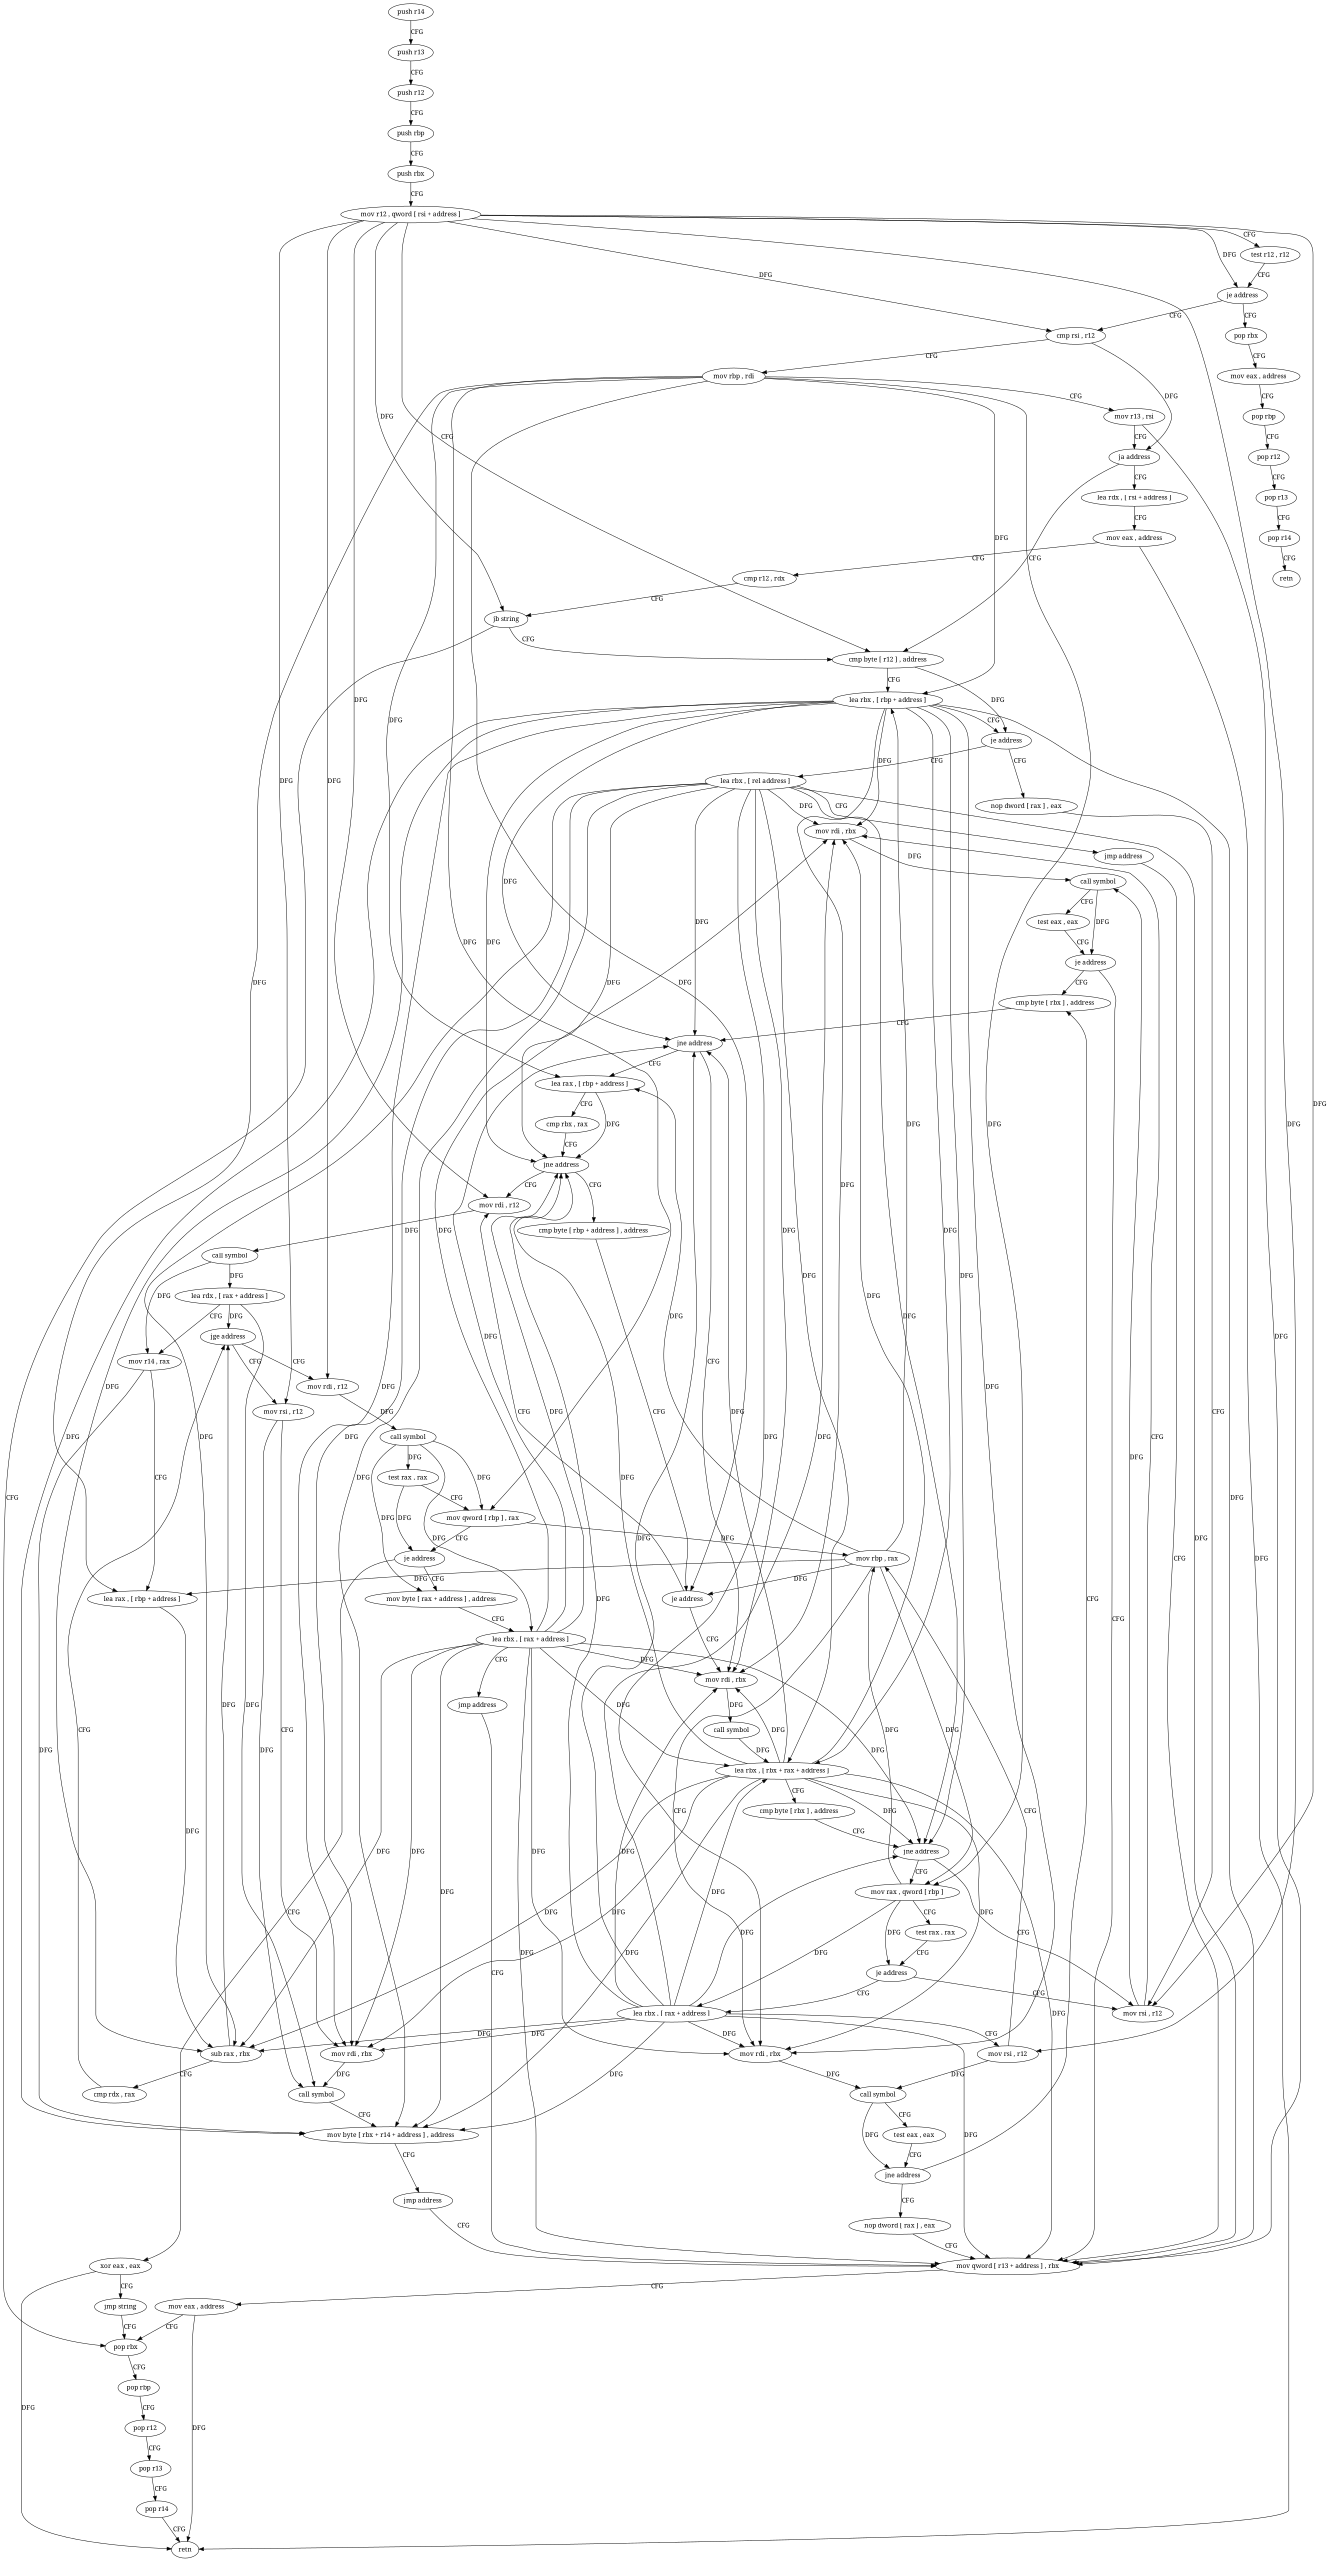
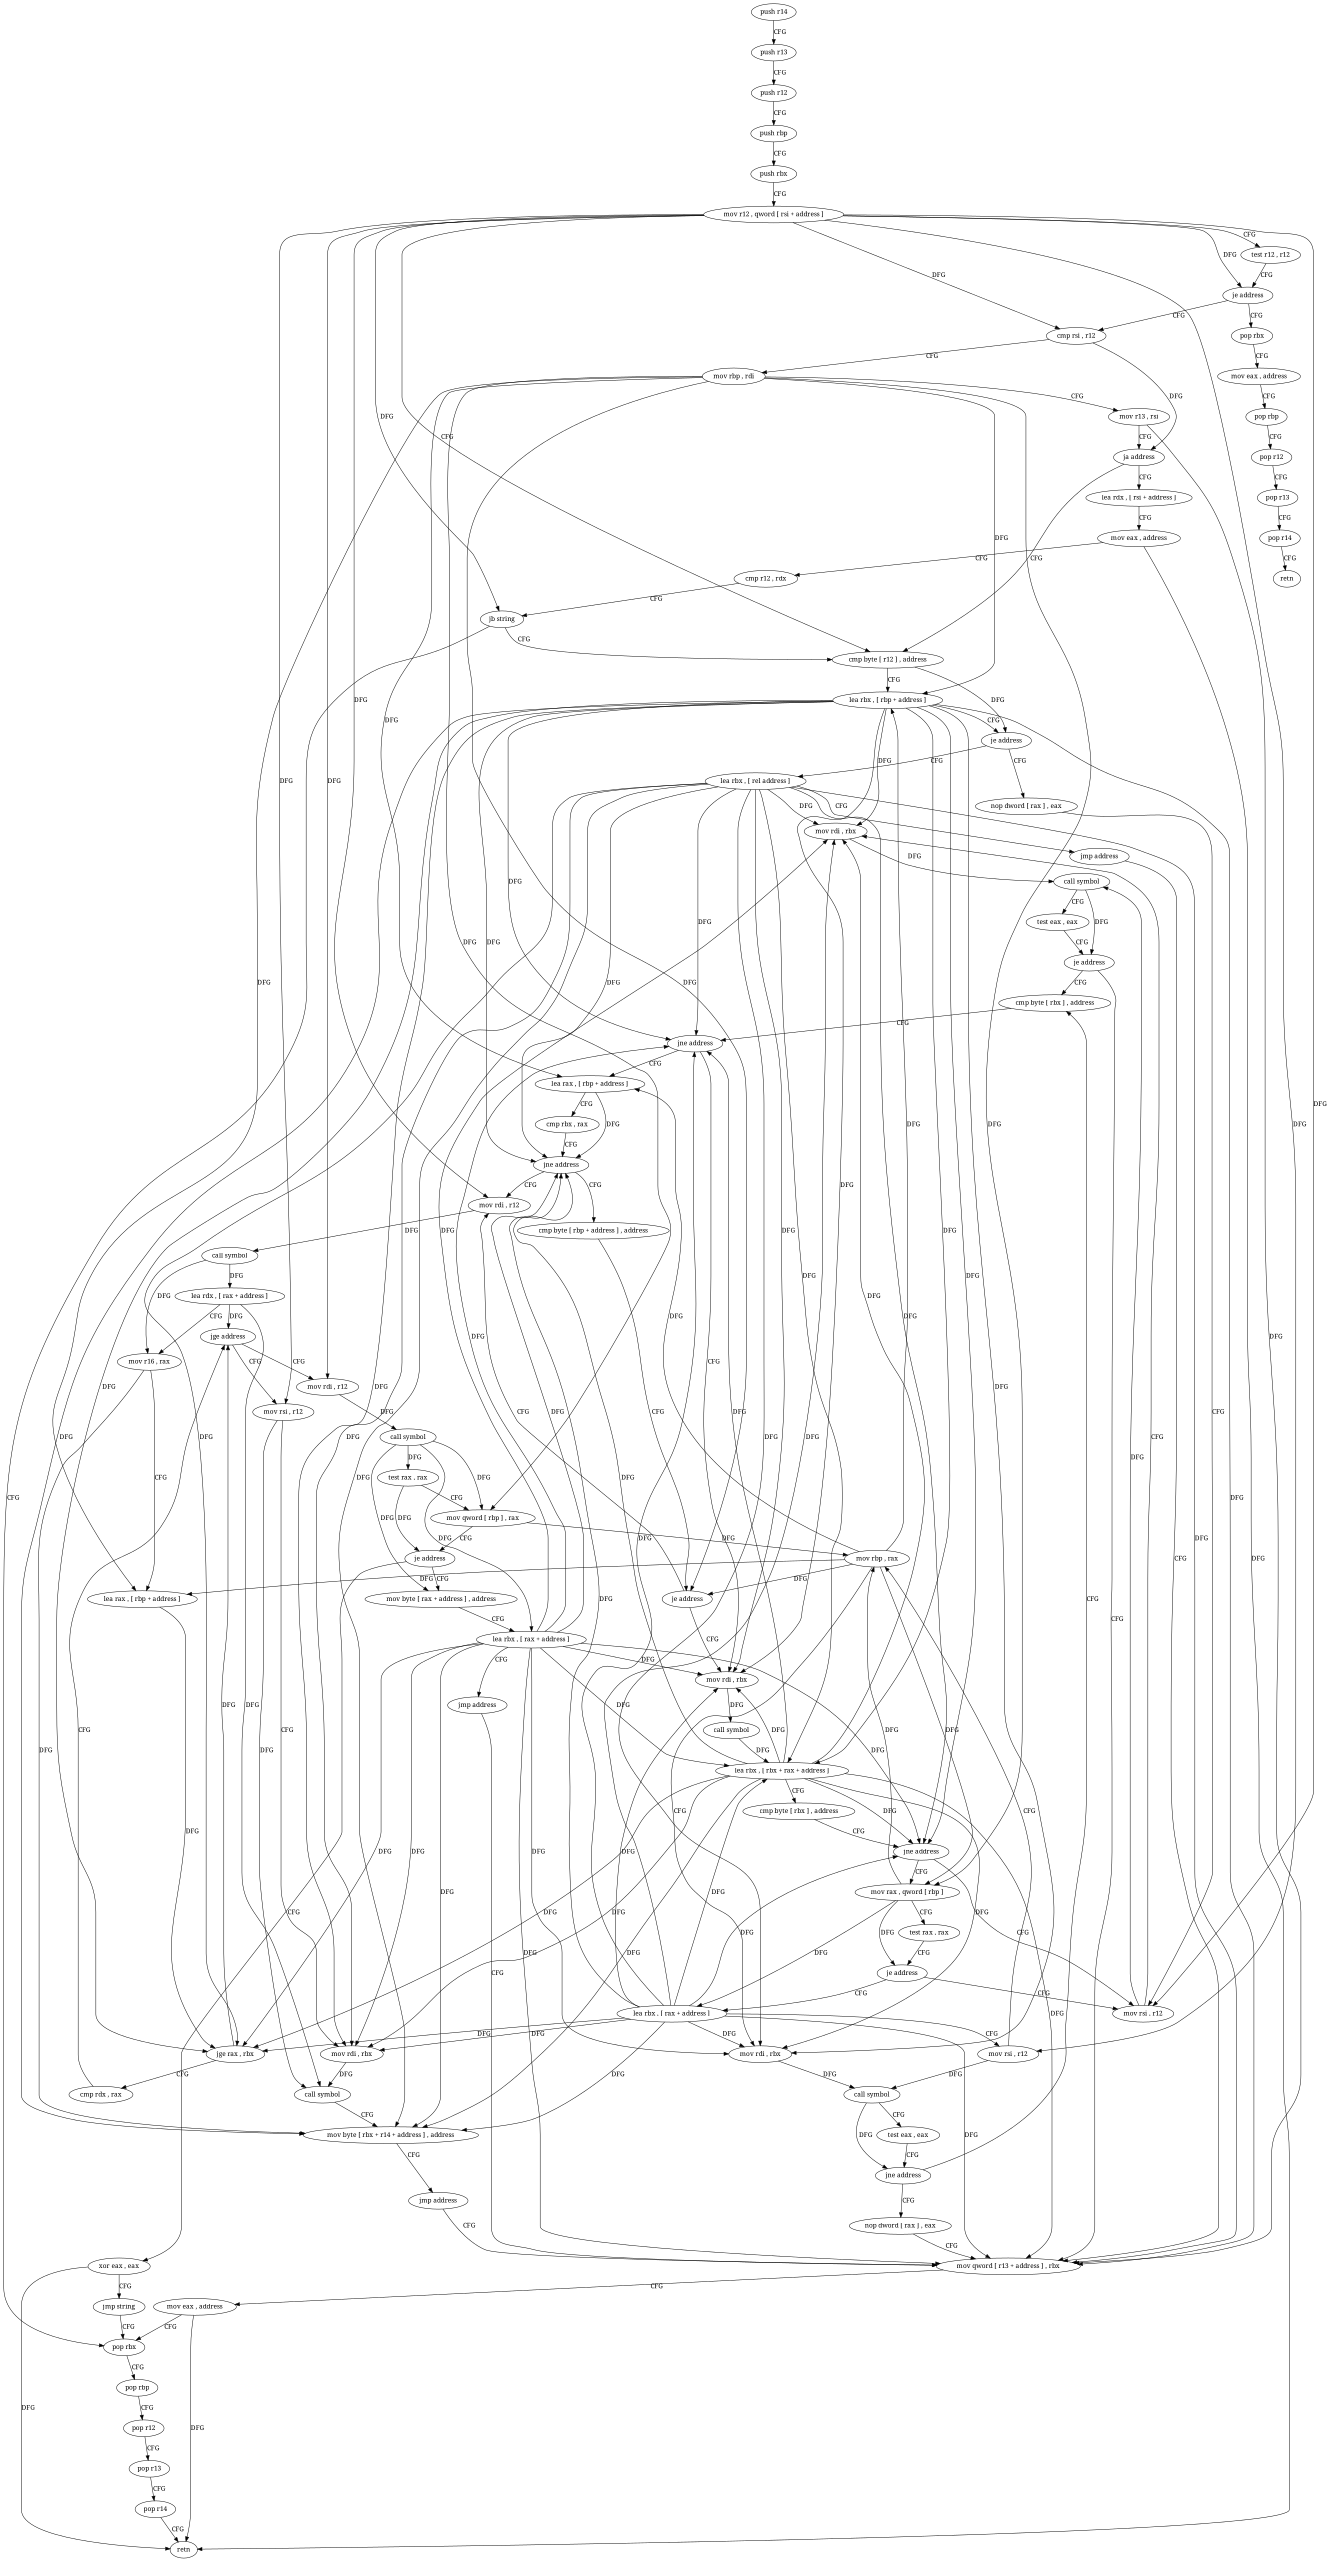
node "mov r14 , rax": label "mov r14 , rax" -> "mov r16 , rax"
node "sub rax , rbx": label "sub rax , rbx" -> "jge rax , rbx"
